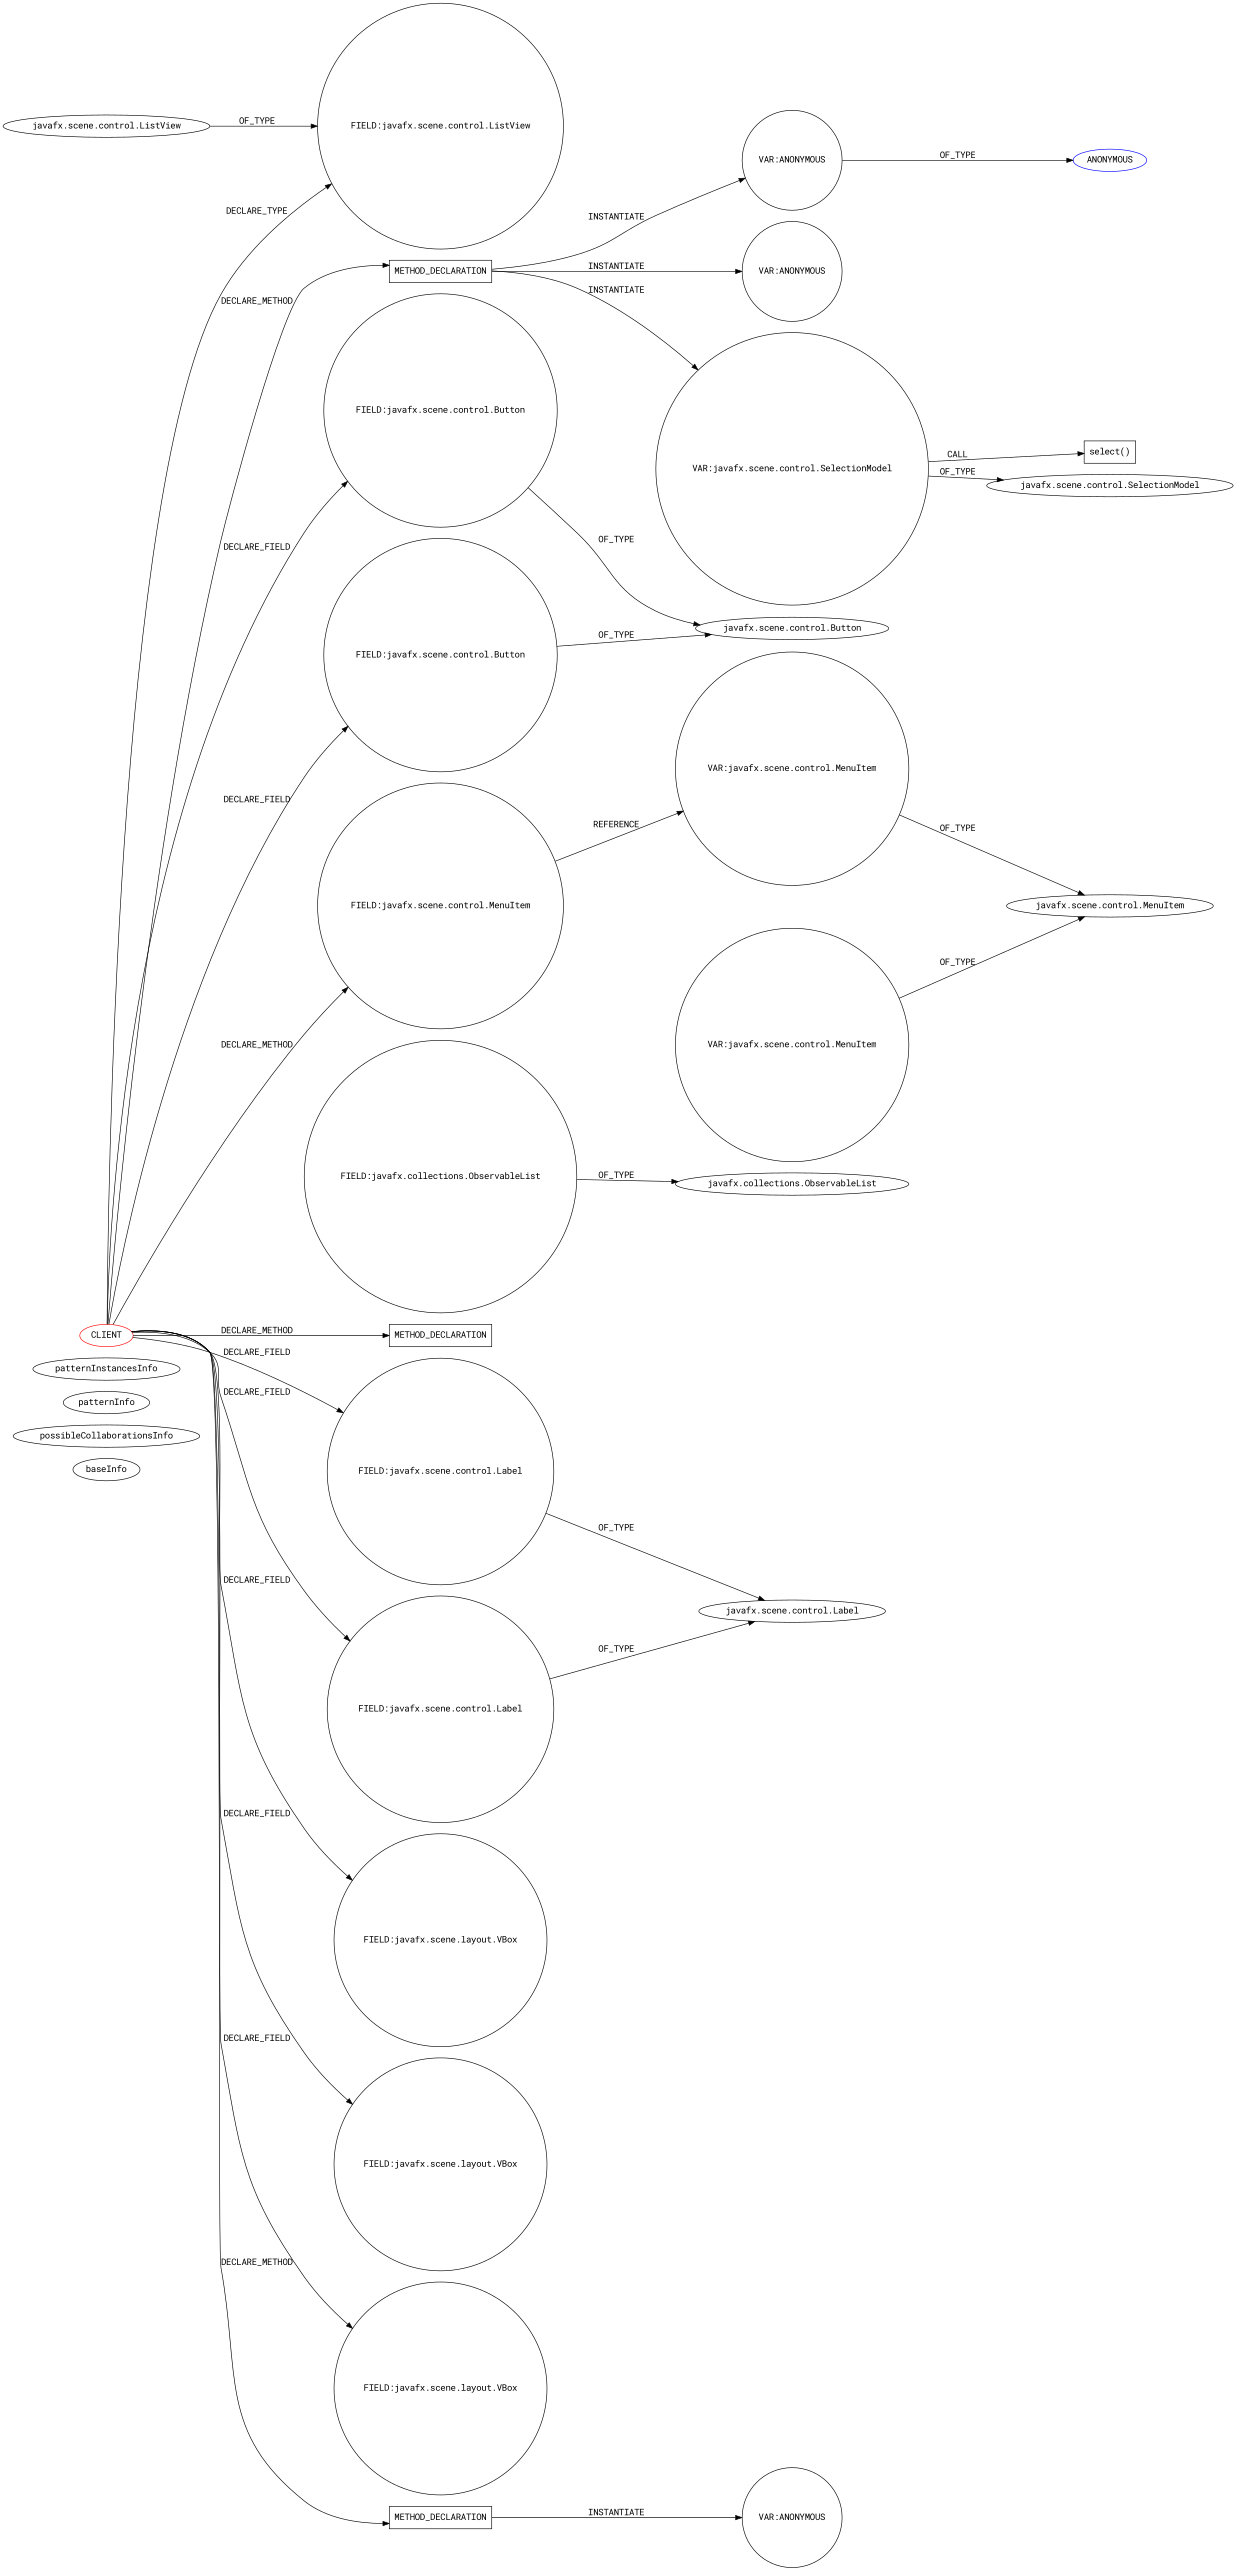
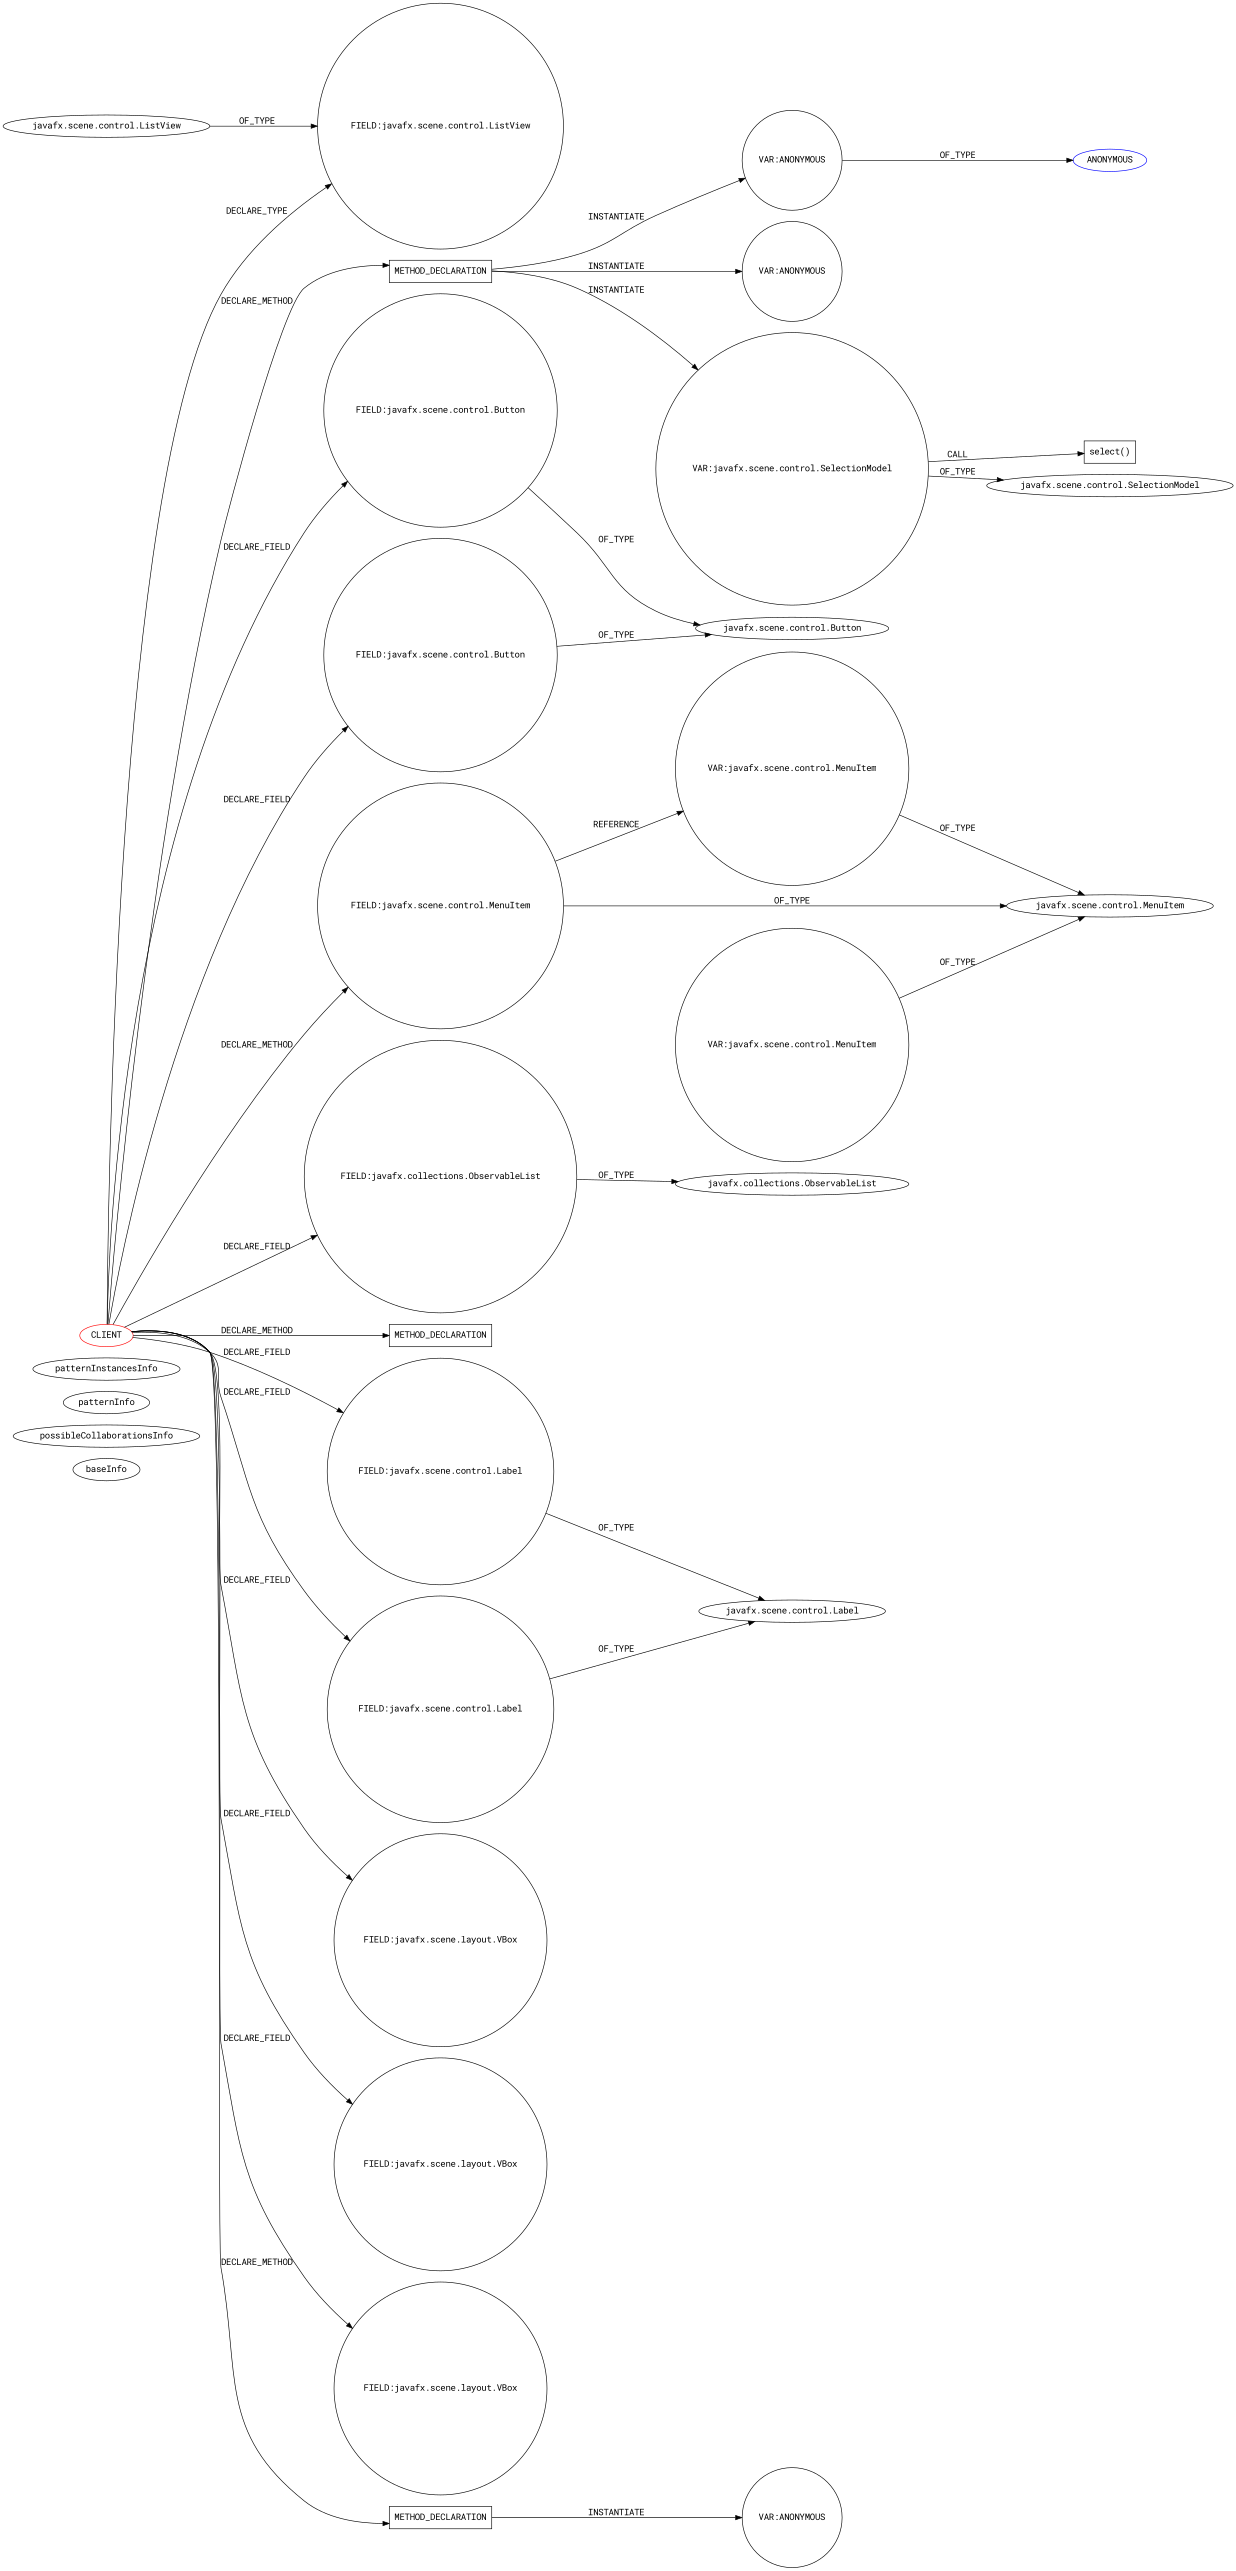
edge "FIELD:javafx.scene.control.MenuItem" -> "javafx.scene.control.MenuItem": added, label "OF_TYPE"
edge "CLIENT" -> "FIELD:javafx.collections.ObservableList": added, label "DECLARE_FIELD"
